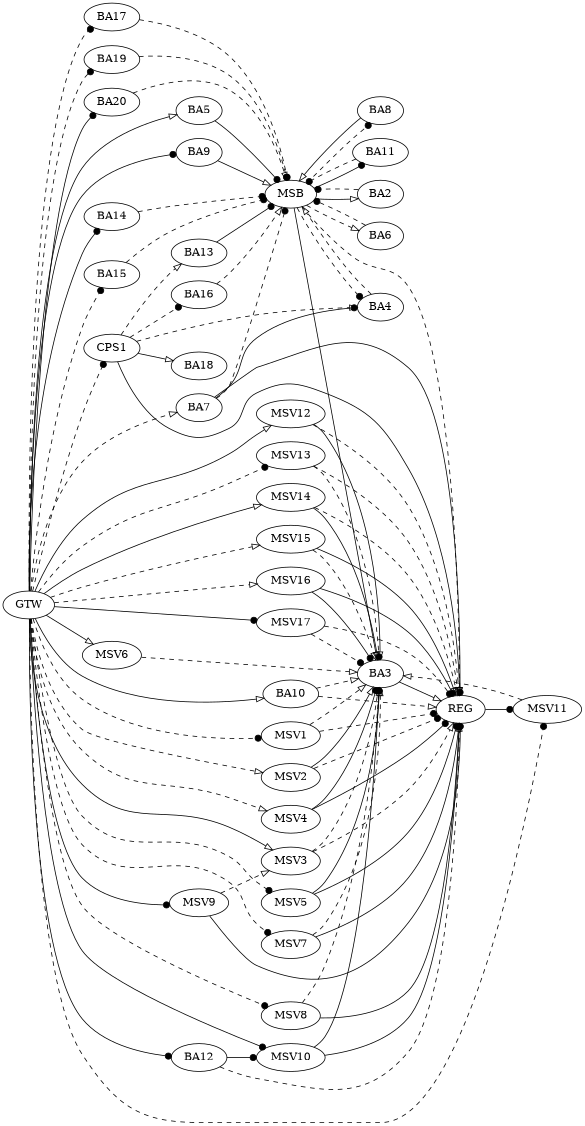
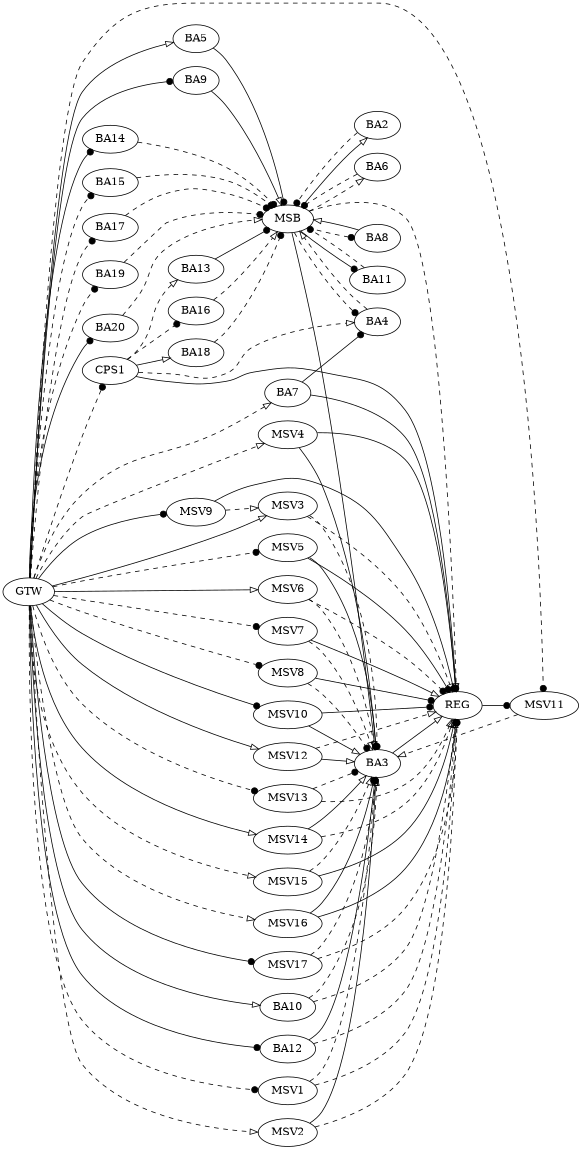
edge "BA7" -> "MSB": now "BA18" -> "MSB"
edge "MSV6" -> "REG": added
edge "BA12" -> "MSV10": now "BA12" -> "BA3"
